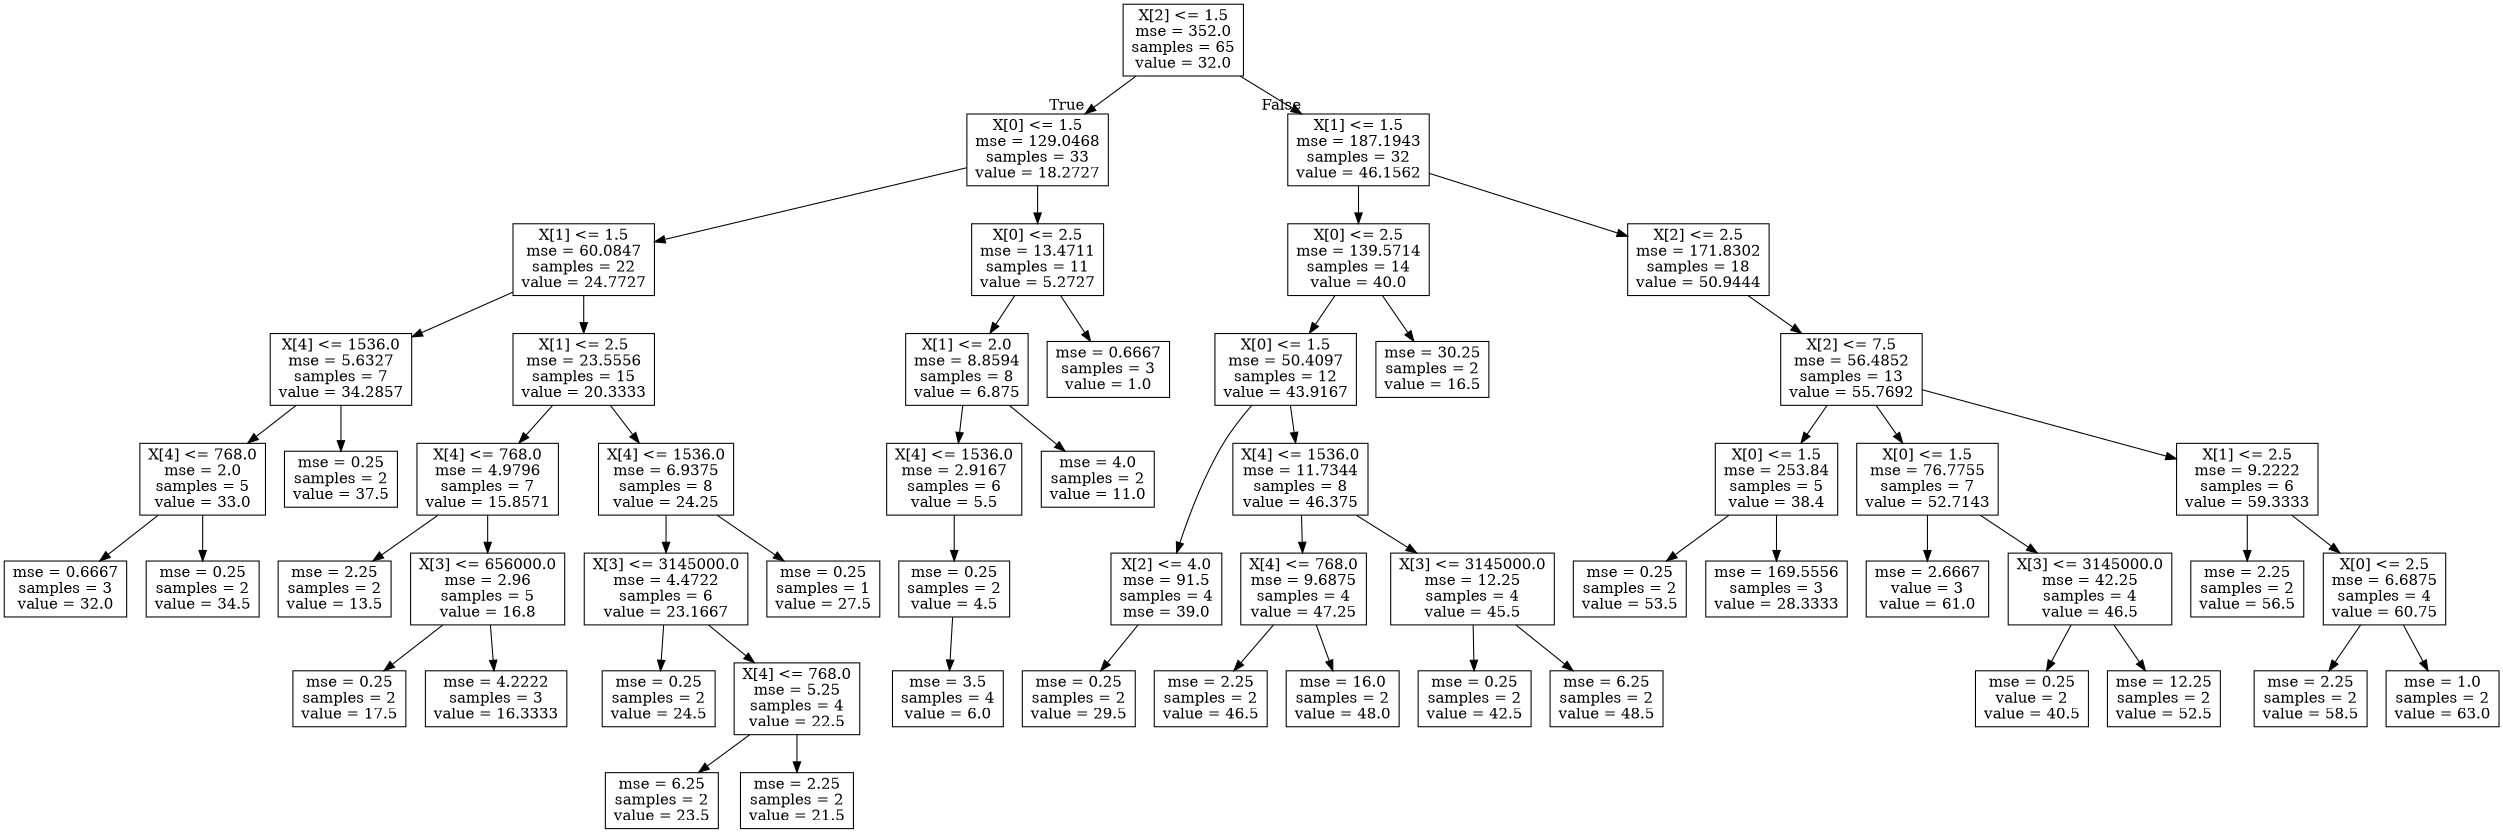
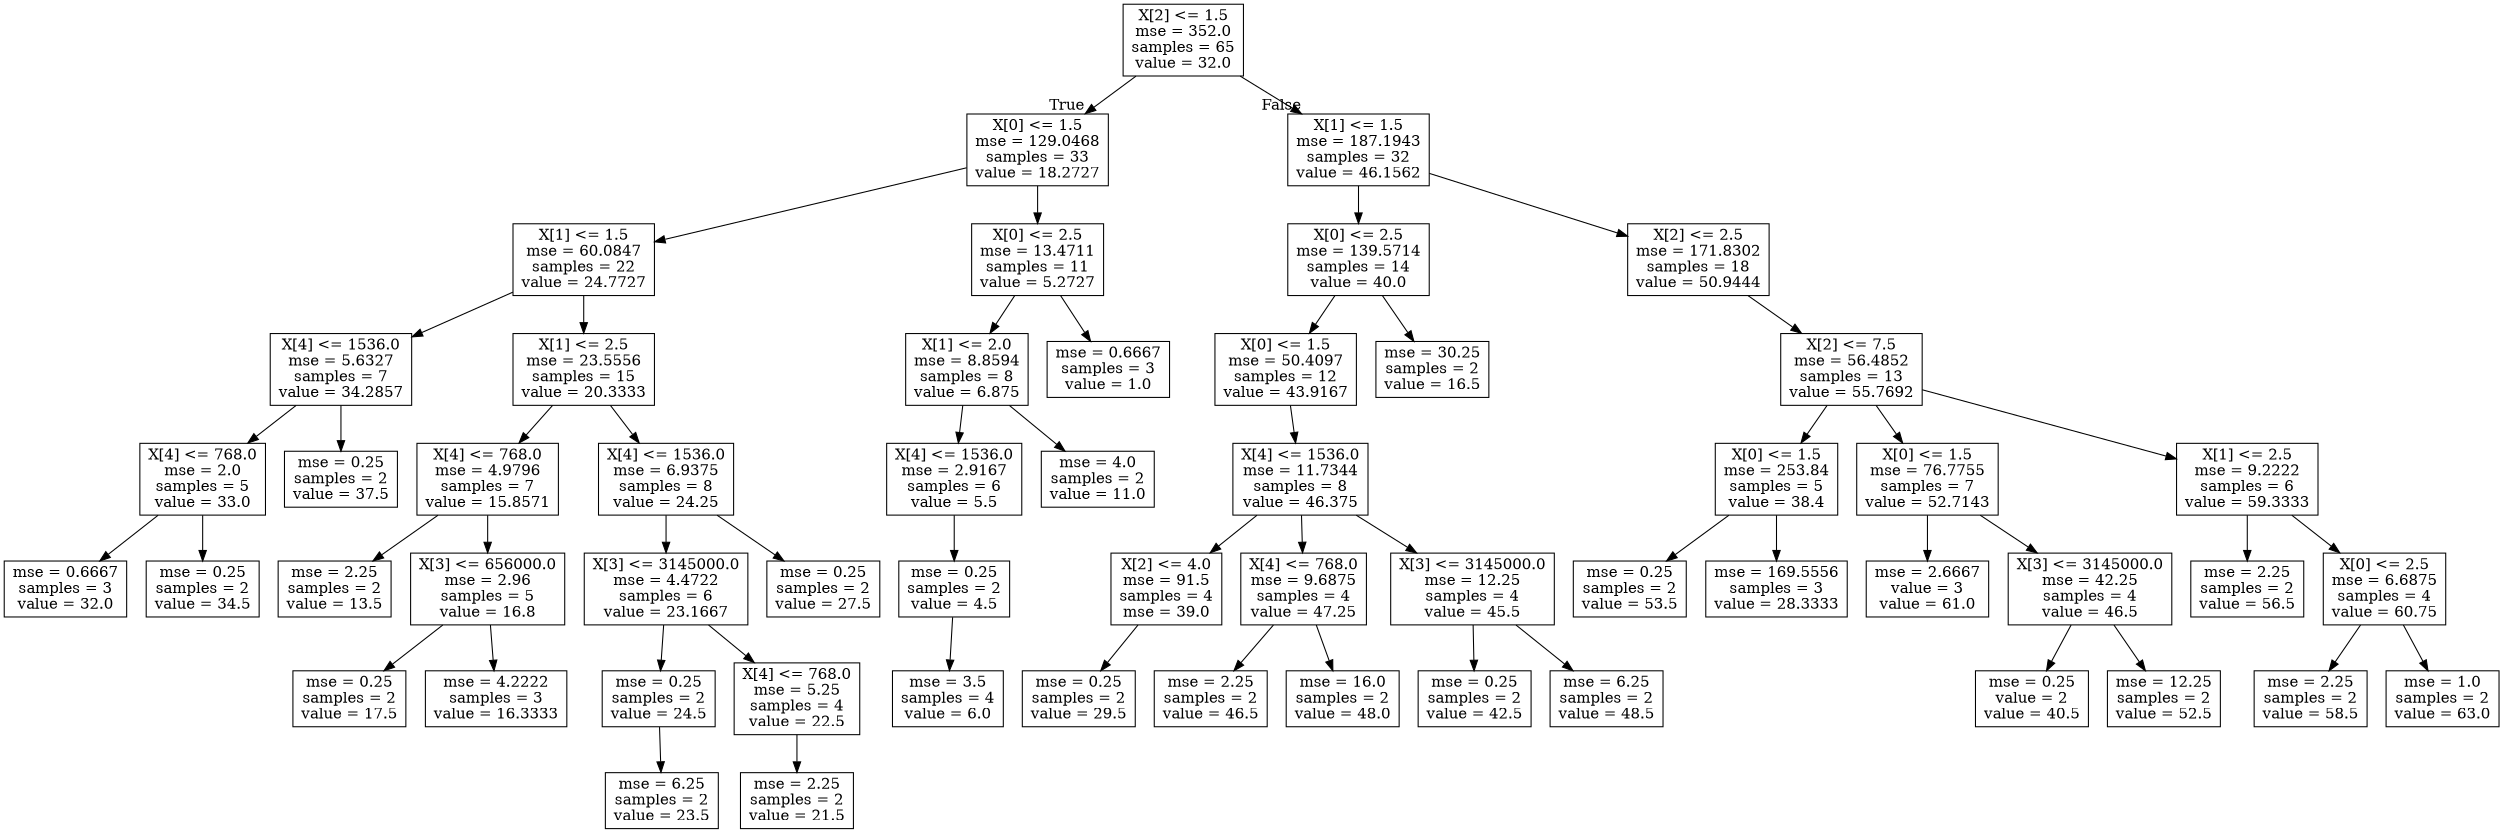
edge "X[0] <= 1.5 mse = 50.4097 samples = 12 value = 43.9167" -> "X[2] <= 4.0 mse = 91.5 samples = 4 mse = 39.0": now "X[4] <= 1536.0 mse = 11.7344 samples = 8 value = 46.375" -> "X[2] <= 4.0 mse = 91.5 samples = 4 mse = 39.0"
node "mse = 0.25 samples = 1 value = 27.5": label "mse = 0.25 samples = 1 value = 27.5" -> "mse = 0.25 samples = 2 value = 27.5"
edge "X[4] <= 768.0 mse = 5.25 samples = 4 value = 22.5" -> "mse = 6.25 samples = 2 value = 23.5": now "mse = 0.25 samples = 2 value = 24.5" -> "mse = 6.25 samples = 2 value = 23.5"
